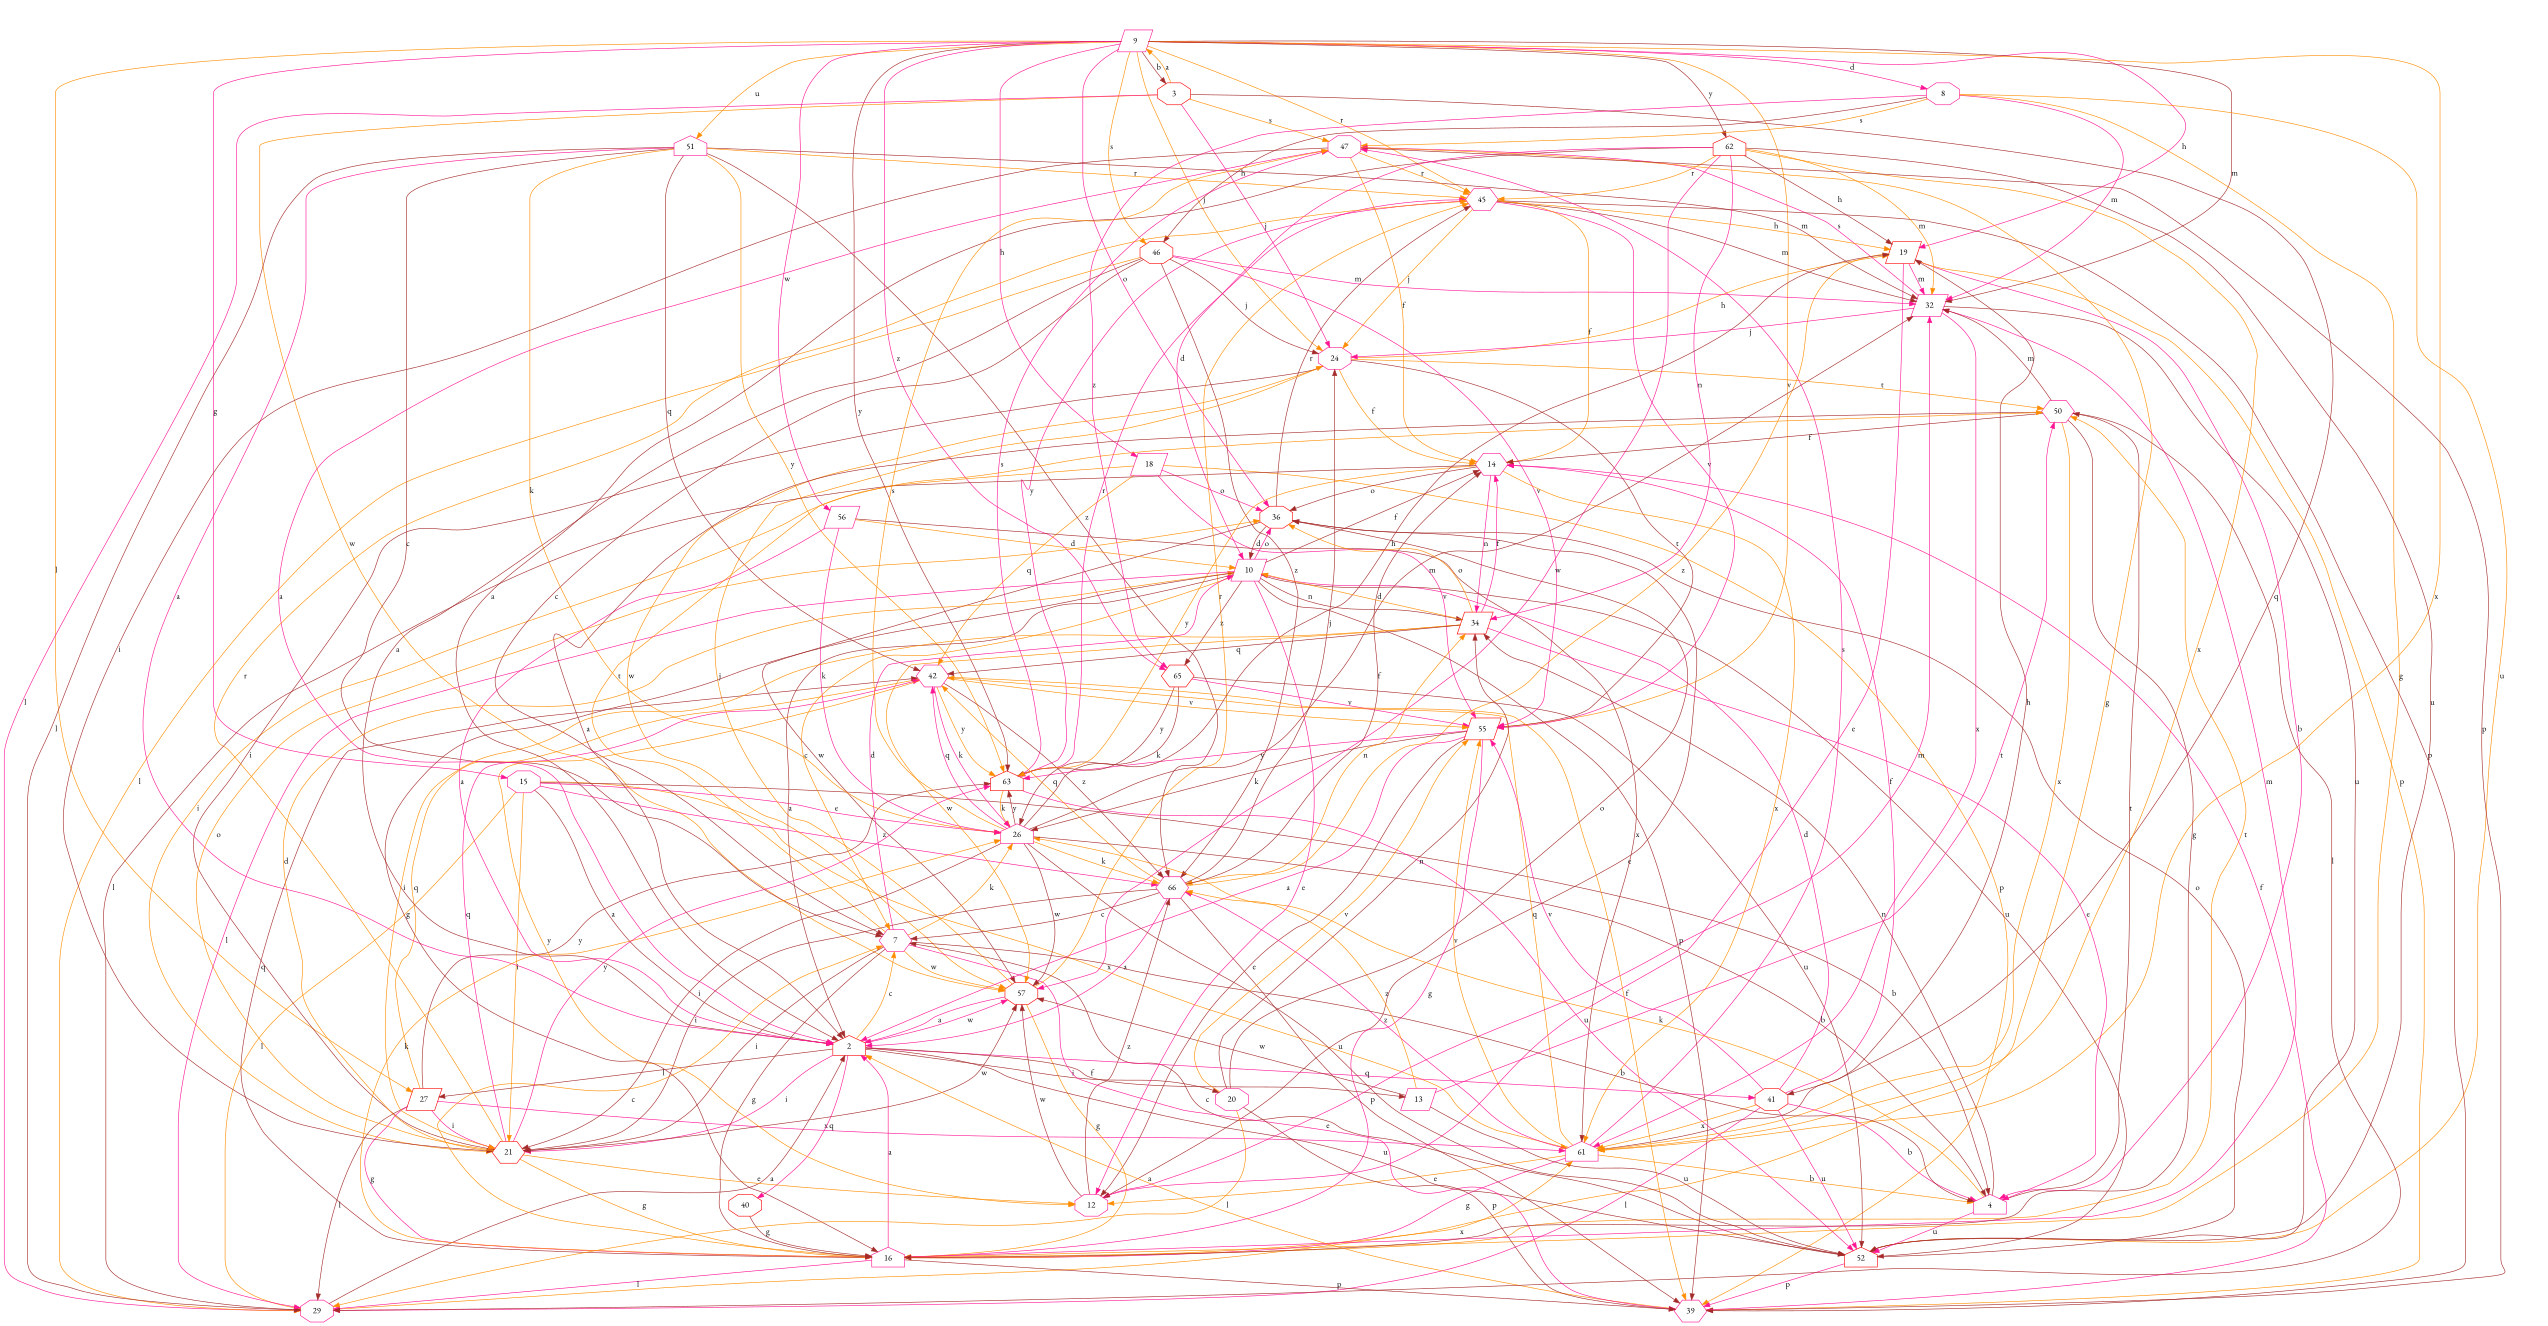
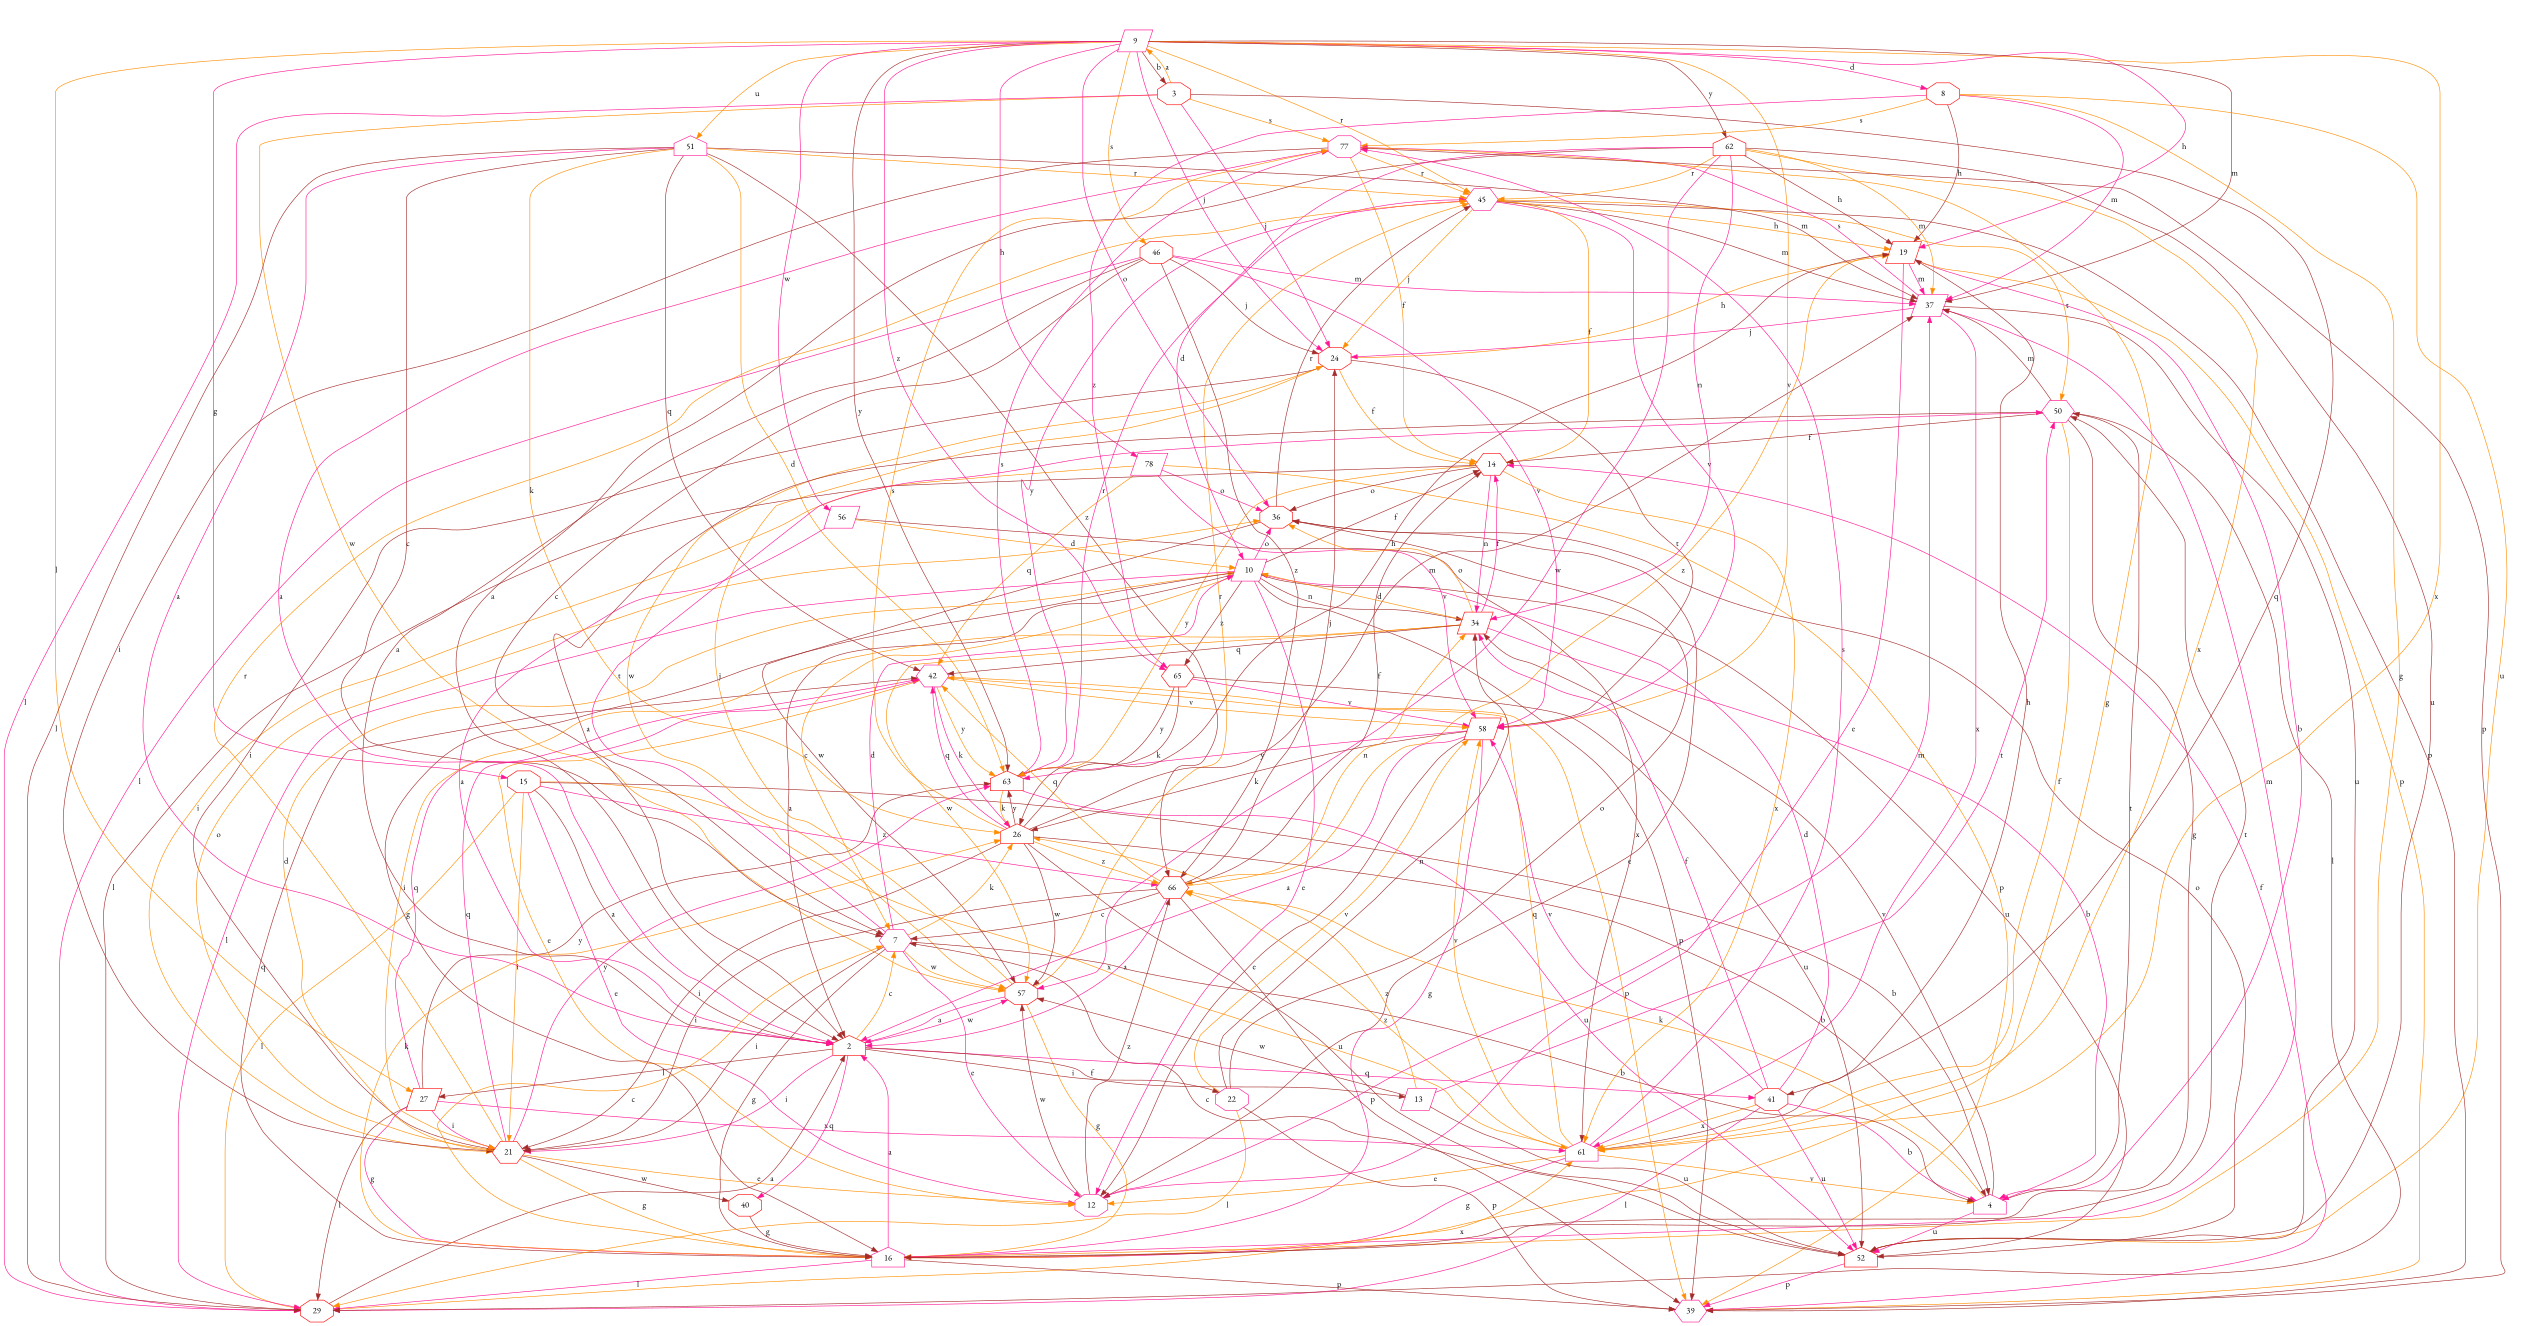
node "8": color deeppink -> red
edge "8" -> "46": now "8" -> "19"
node "47": label "47" -> "77"
edge "9" -> "24": color darkorange -> deeppink
node "32": label "32" -> "37"
node "24": color deeppink -> red
edge "24" -> "50": now "45" -> "50"
edge "7" -> "50": color darkorange -> deeppink
edge "51" -> "63": label "y" -> "d"
node "18": label "18" -> "78"
node "14": color deeppink -> red
edge "36" -> "10": removed, label "d"
edge "46" -> "29": color darkorange -> deeppink
edge "41" -> "14": now "41" -> "34"
node "55": label "55" -> "58"
edge "56" -> "26": removed, label "k"
edge "42" -> "66": removed, label "z"
node "15": color deeppink -> red
edge "50" -> "61": label "x" -> "f"
edge "27" -> "42": color darkorange -> deeppink
edge "15" -> "26": now "15" -> "12"
node "26": color deeppink -> red
edge "26" -> "66": label "k" -> "z"
node "66": color deeppink -> red
edge "4" -> "34": label "n" -> "v"
edge "34" -> "4": label "e" -> "b"
edge "42" -> "12": label "y" -> "e"
edge "42" -> "39": label "f" -> "p"
edge "61" -> "66": color deeppink -> darkorange
node "20": label "20" -> "22"
edge "21" -> "57": now "21" -> "40"
edge "7" -> "39": now "7" -> "12"
edge "2" -> "52": removed, label "u"
edge "61" -> "4": label "b" -> "v"
edge "16" -> "50": color darkorange -> brown
edge "39" -> "2": removed, label "a"
node "29": color deeppink -> red
